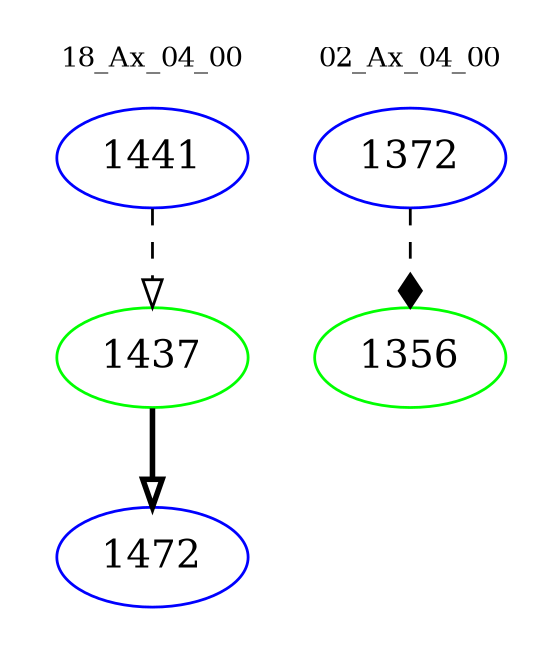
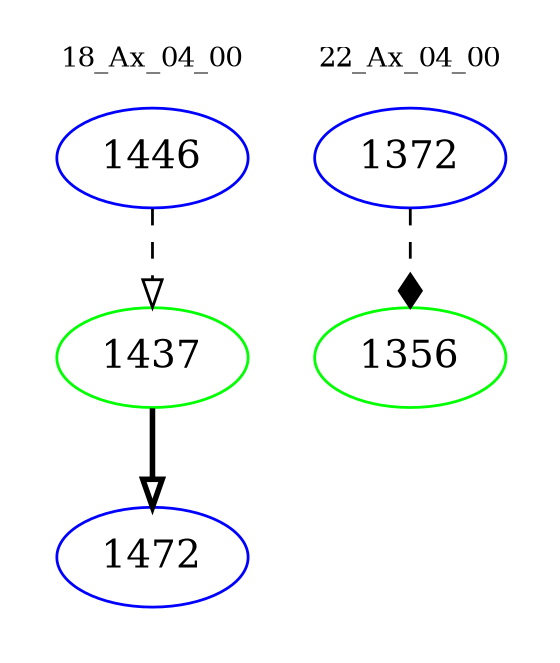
cluster "02_Ax_04_00": label "02_Ax_04_00" -> "22_Ax_04_00"
node "1441": label "1441" -> "1446"
